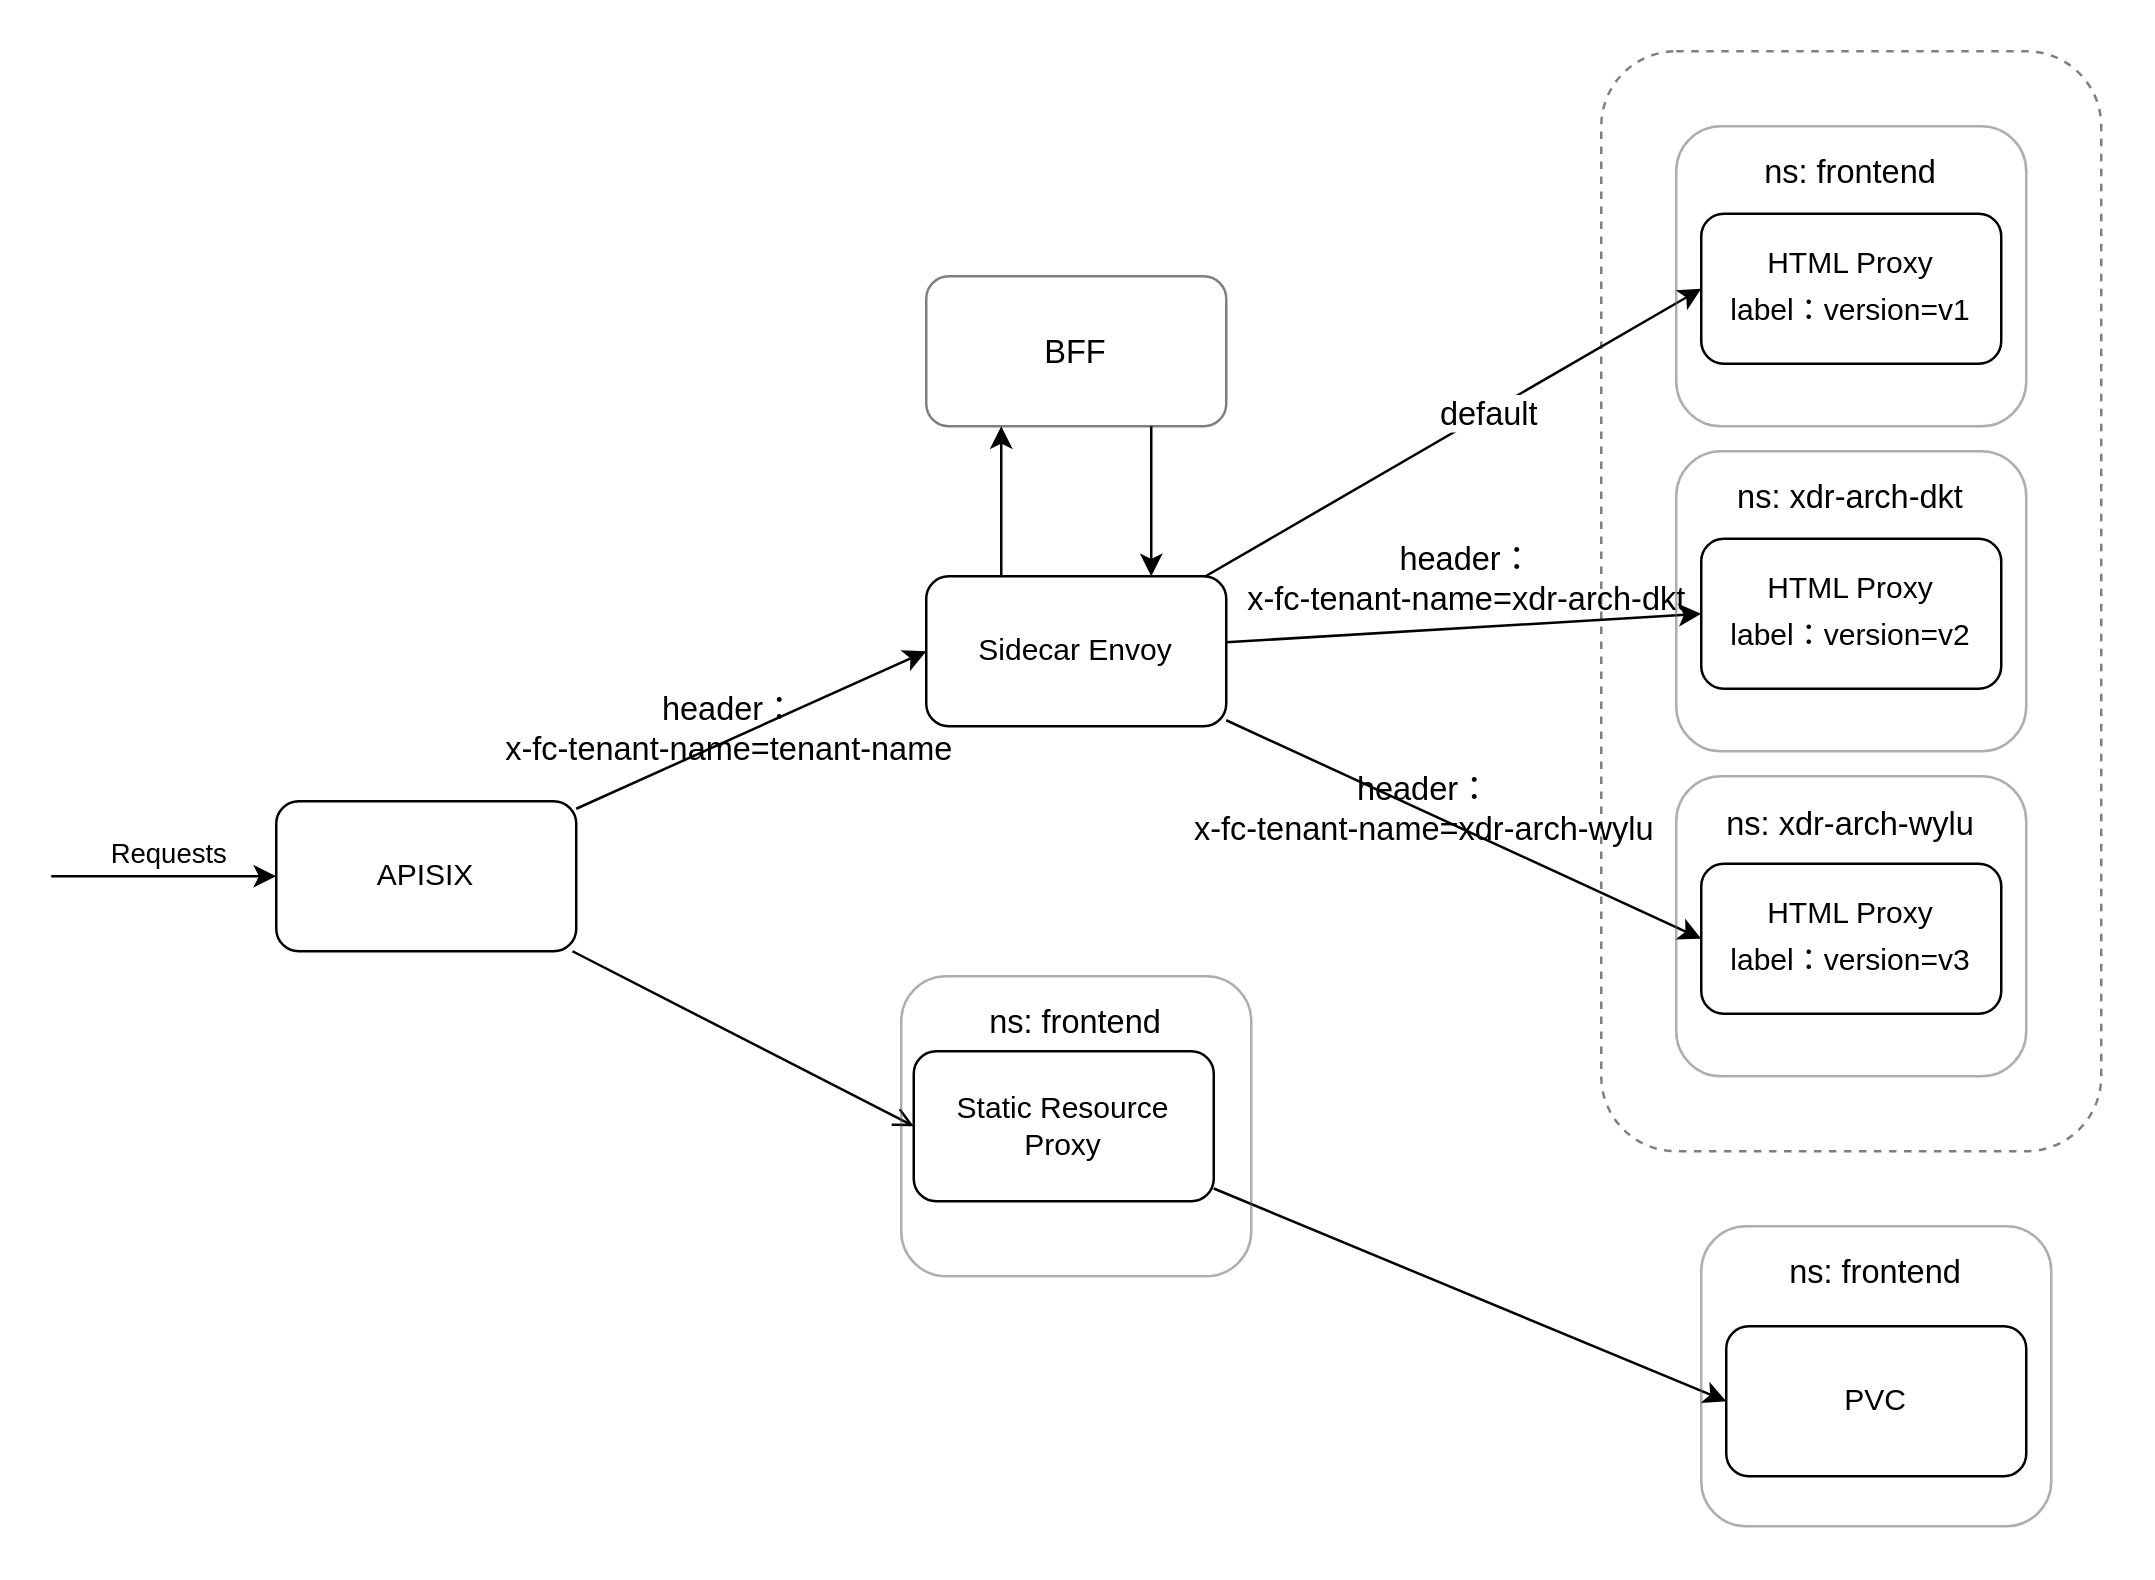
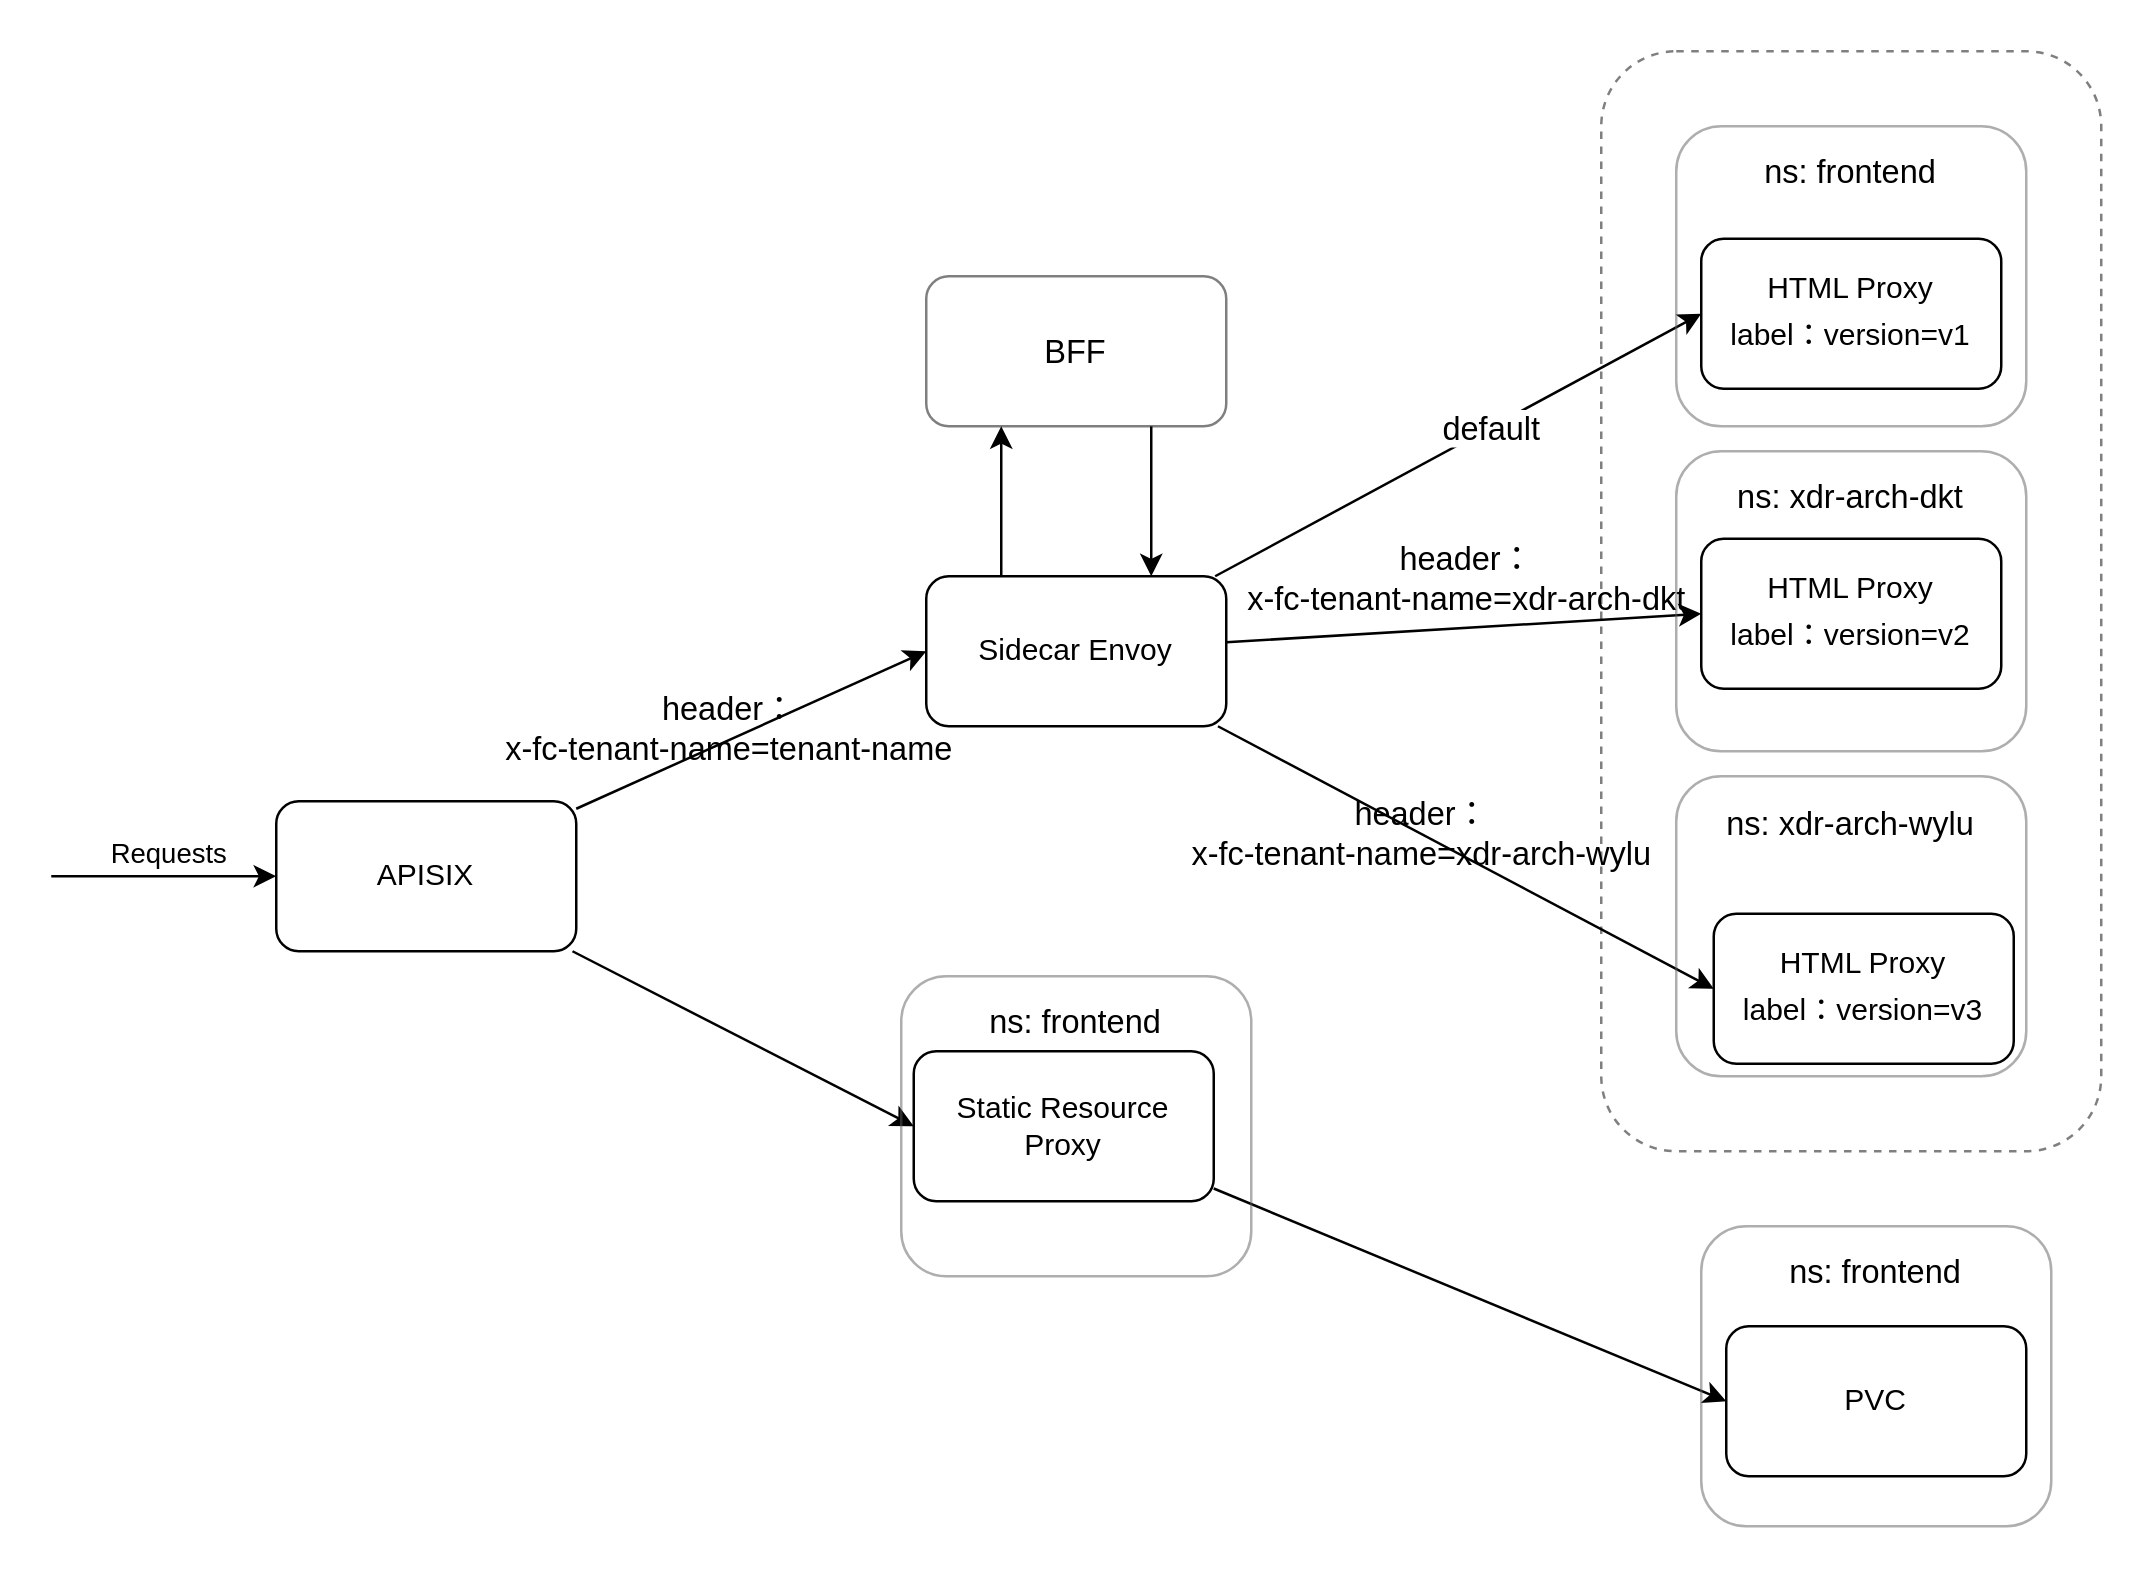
node "HTML Proxy label：version=v1": moved (1851, 289) -> (1851, 314)
node "HTML Proxylabel：version=v3": moved (1851, 939) -> (1864, 989)
edge "APISIX" -> "Static Resource Proxy": arrowhead open -> classic
